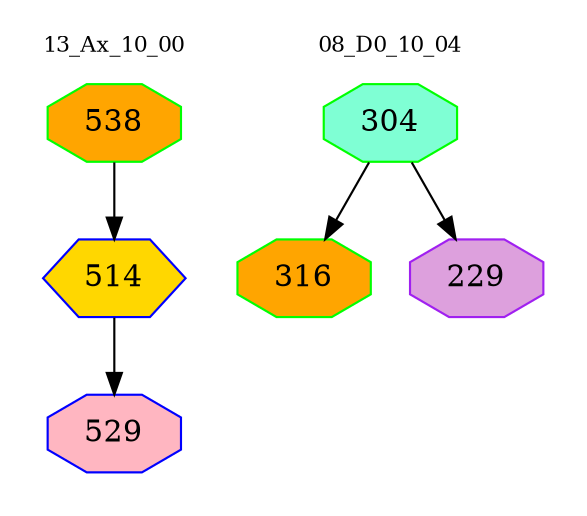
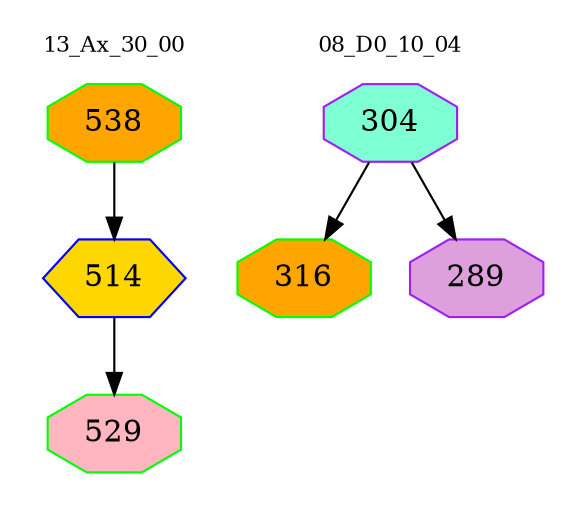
cluster "13_Ax_10_00": label "13_Ax_10_00" -> "13_Ax_30_00"
node "304": color green -> purple
node "229": label "229" -> "289"
node "529": color blue -> green
